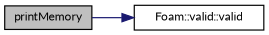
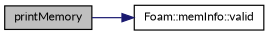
node "Foam::valid::valid": label "Foam::valid::valid" -> "Foam::memInfo::valid"
